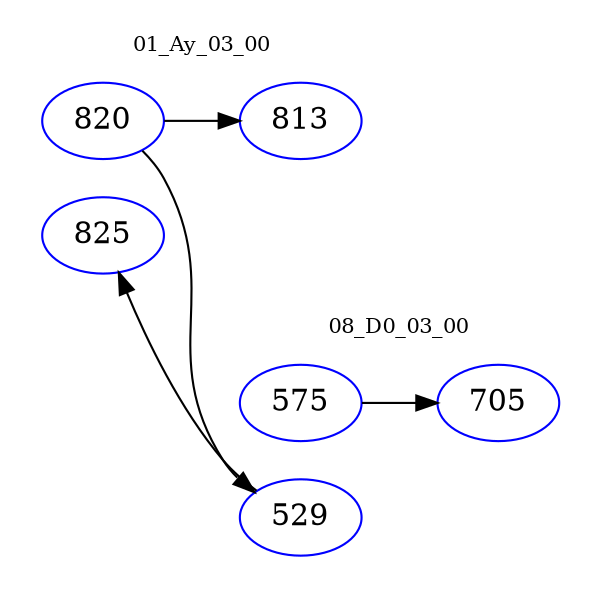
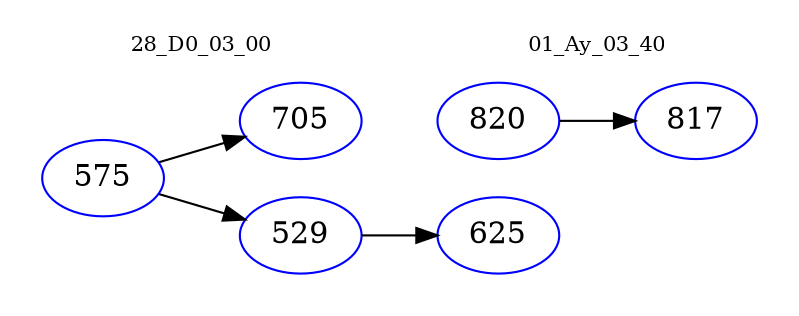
cluster "01_Ay_03_00": label "01_Ay_03_00" -> "01_Ay_03_40"
node "813": label "813" -> "817"
node "825": label "825" -> "625"
edge "820" -> "529": now "575" -> "529"
cluster "08_D0_03_00": label "08_D0_03_00" -> "28_D0_03_00"
